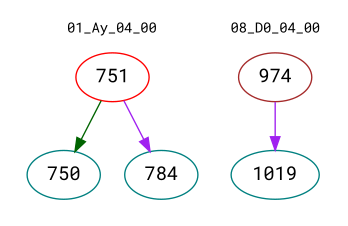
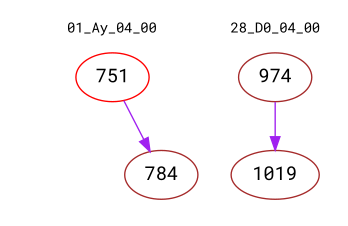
cluster "08_D0_04_00": label "08_D0_04_00" -> "28_D0_04_00"
node "750": removed
node "784": color teal -> brown
node "1019": color teal -> brown
